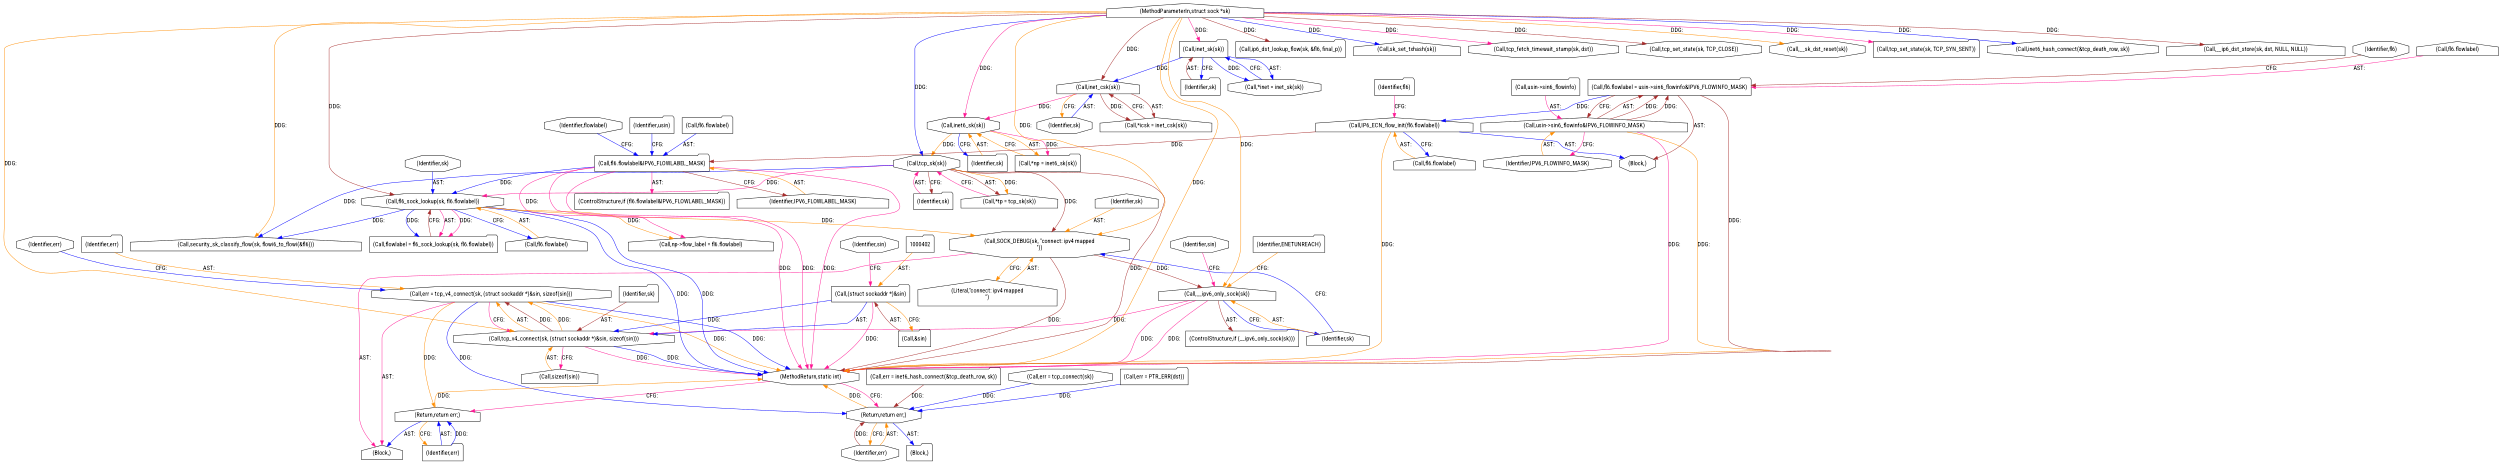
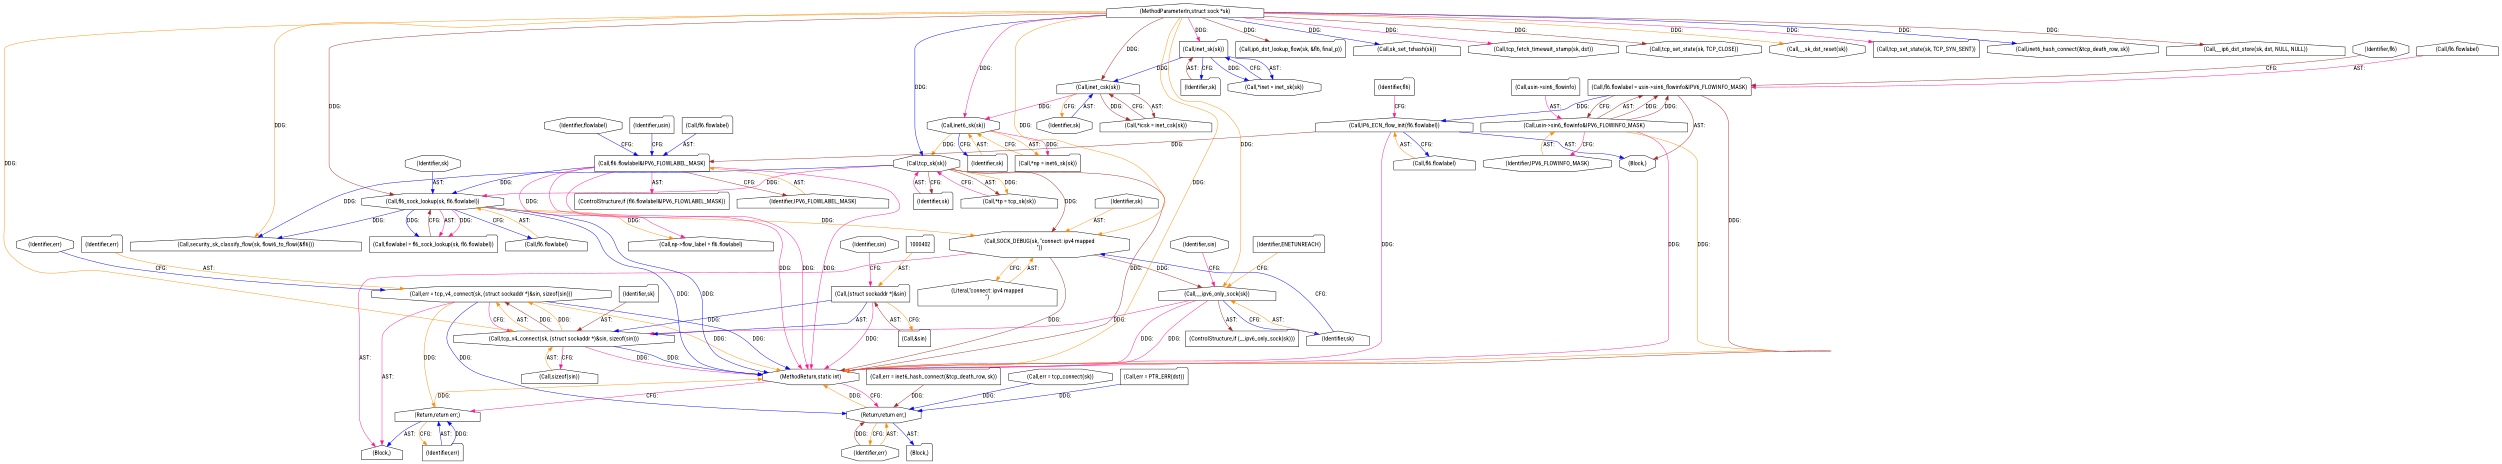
edge "(Call,IP6_ECN_flow_init(fl6.flowlabel))" -> "(MethodReturn,static int)": color darkorange -> deeppink
